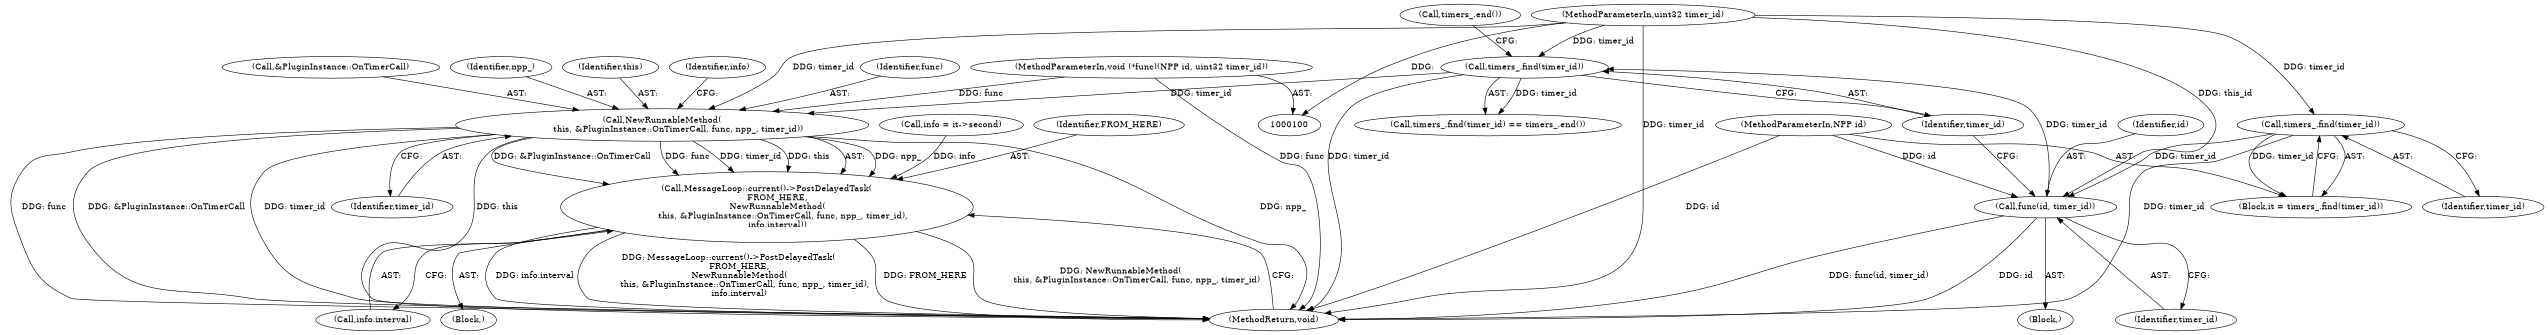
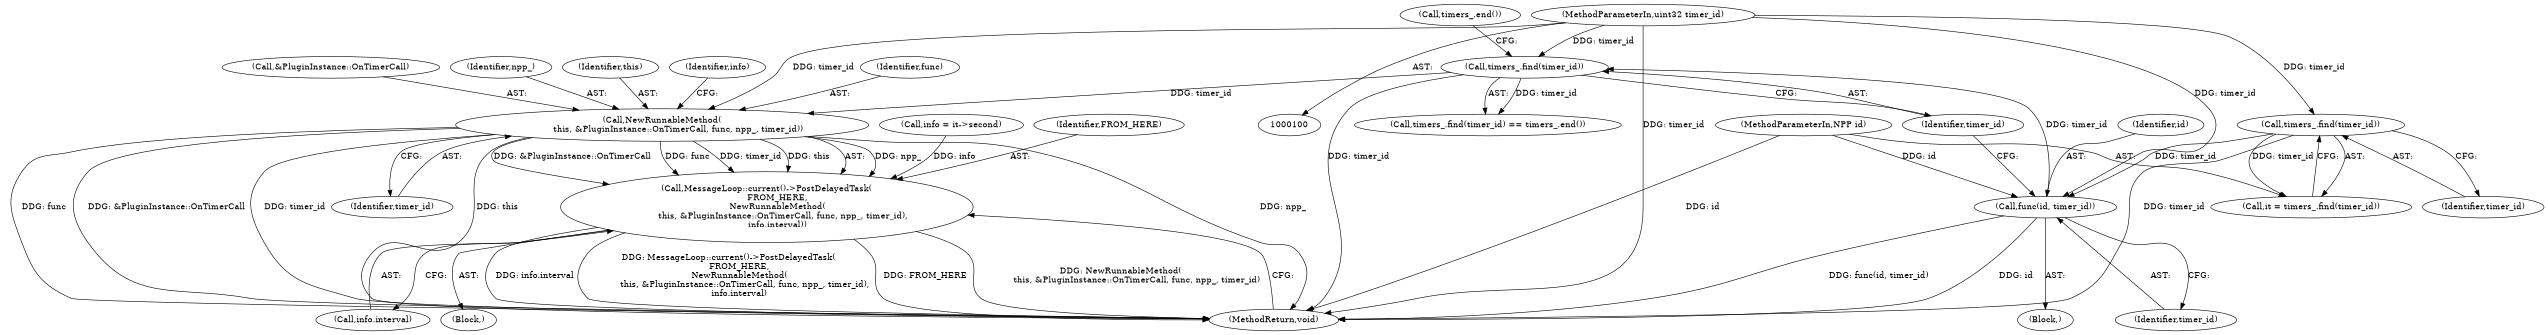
node "(MethodParameterIn,void (*func)(NPP id, uint32 timer_id))": removed
edge "(MethodParameterIn,uint32 timer_id)" -> "1000100": label "DDG: " -> "AST: "
edge "(MethodParameterIn,uint32 timer_id)" -> "(Call,func(id, timer_id))": label "DDG: this_id" -> "DDG: timer_id"
node "(Block,it = timers_.find(timer_id))": label "(Block,it = timers_.find(timer_id))" -> "(Call,it = timers_.find(timer_id))"
